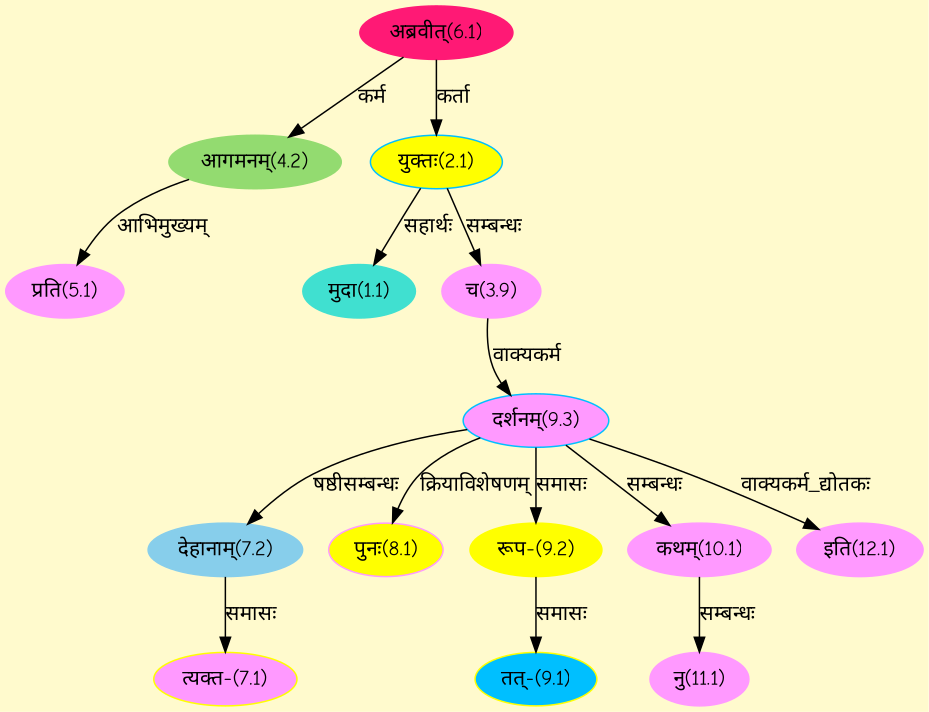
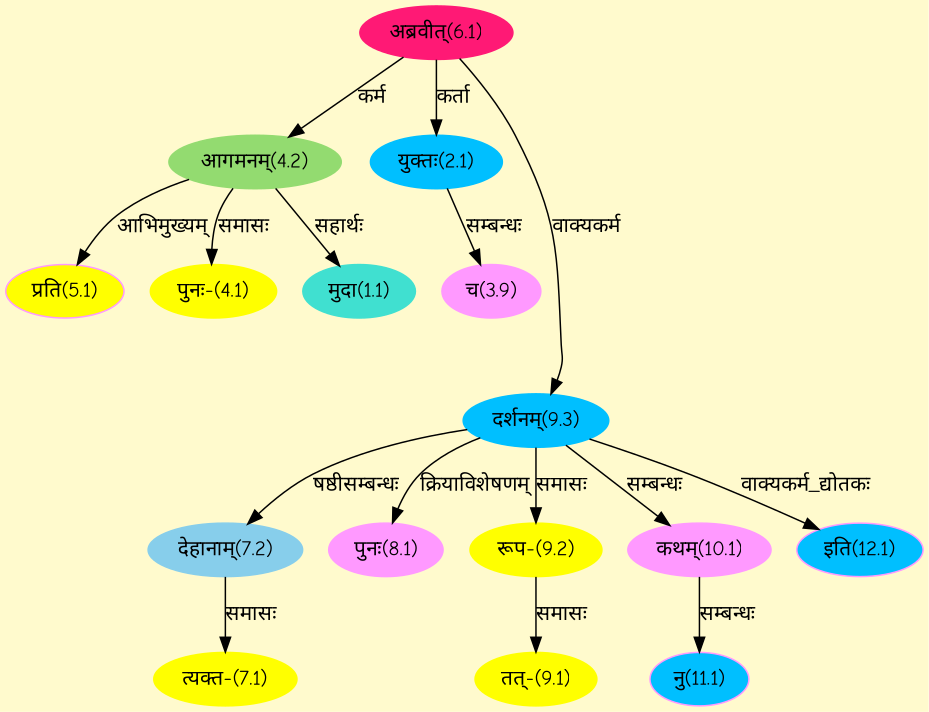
node "युक्तः(2.1)": fillcolor #ffff00 -> #00bfff
edge "युक्तः(2.1)" -> "मुदा(1.1)": now "आगमनम्(4.2)" -> "मुदा(1.1)"
node "प्रति(5.1)": fillcolor #ff99ff -> #ffff00
node "पुनः-(4.1)": added
edge "च(3.9)" -> "दर्शनम्(9.3)": now "अब्रवीत्(6.1)" -> "दर्शनम्(9.3)"
node "दर्शनम्(9.3)": fillcolor #ff99ff -> #00bfff
node "पुनः(8.1)": fillcolor #ffff00 -> #ff99ff
node "इति(12.1)": fillcolor #ff99ff -> #00bfff
node "त्यक्त-(7.1)": fillcolor #ff99ff -> #ffff00
node "तत्-(9.1)": fillcolor #00bfff -> #ffff00
node "नु(11.1)": fillcolor #ff99ff -> #00bfff
